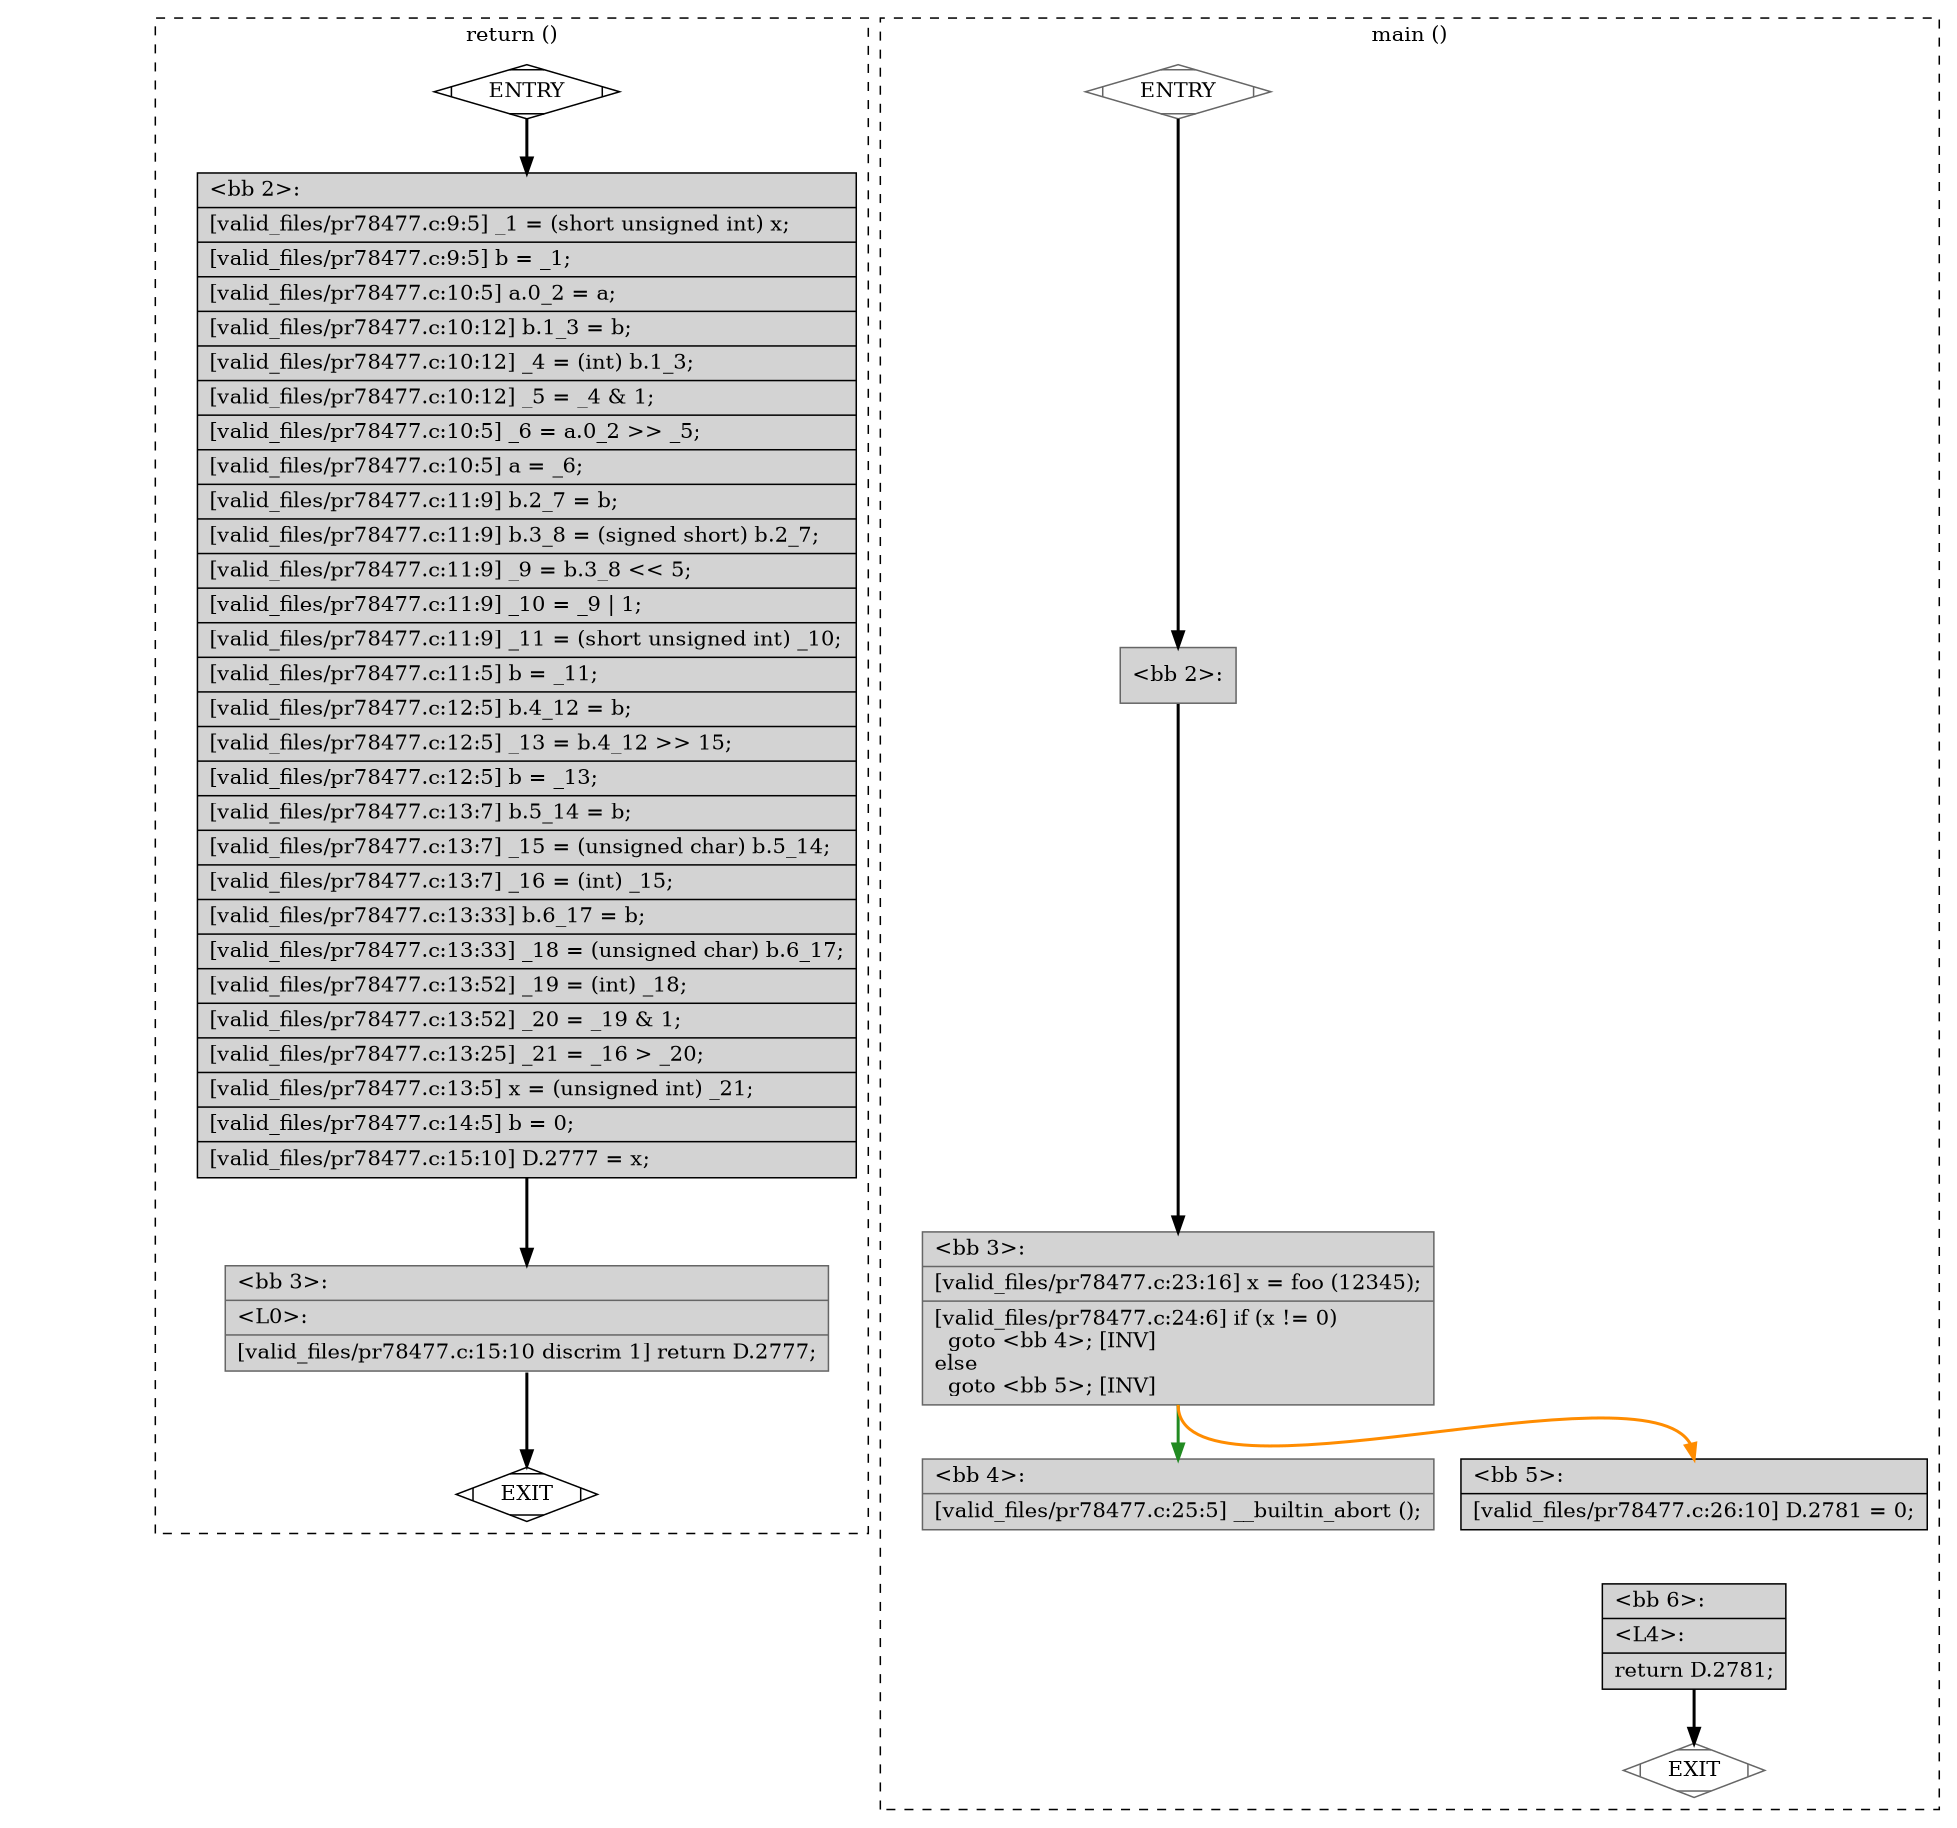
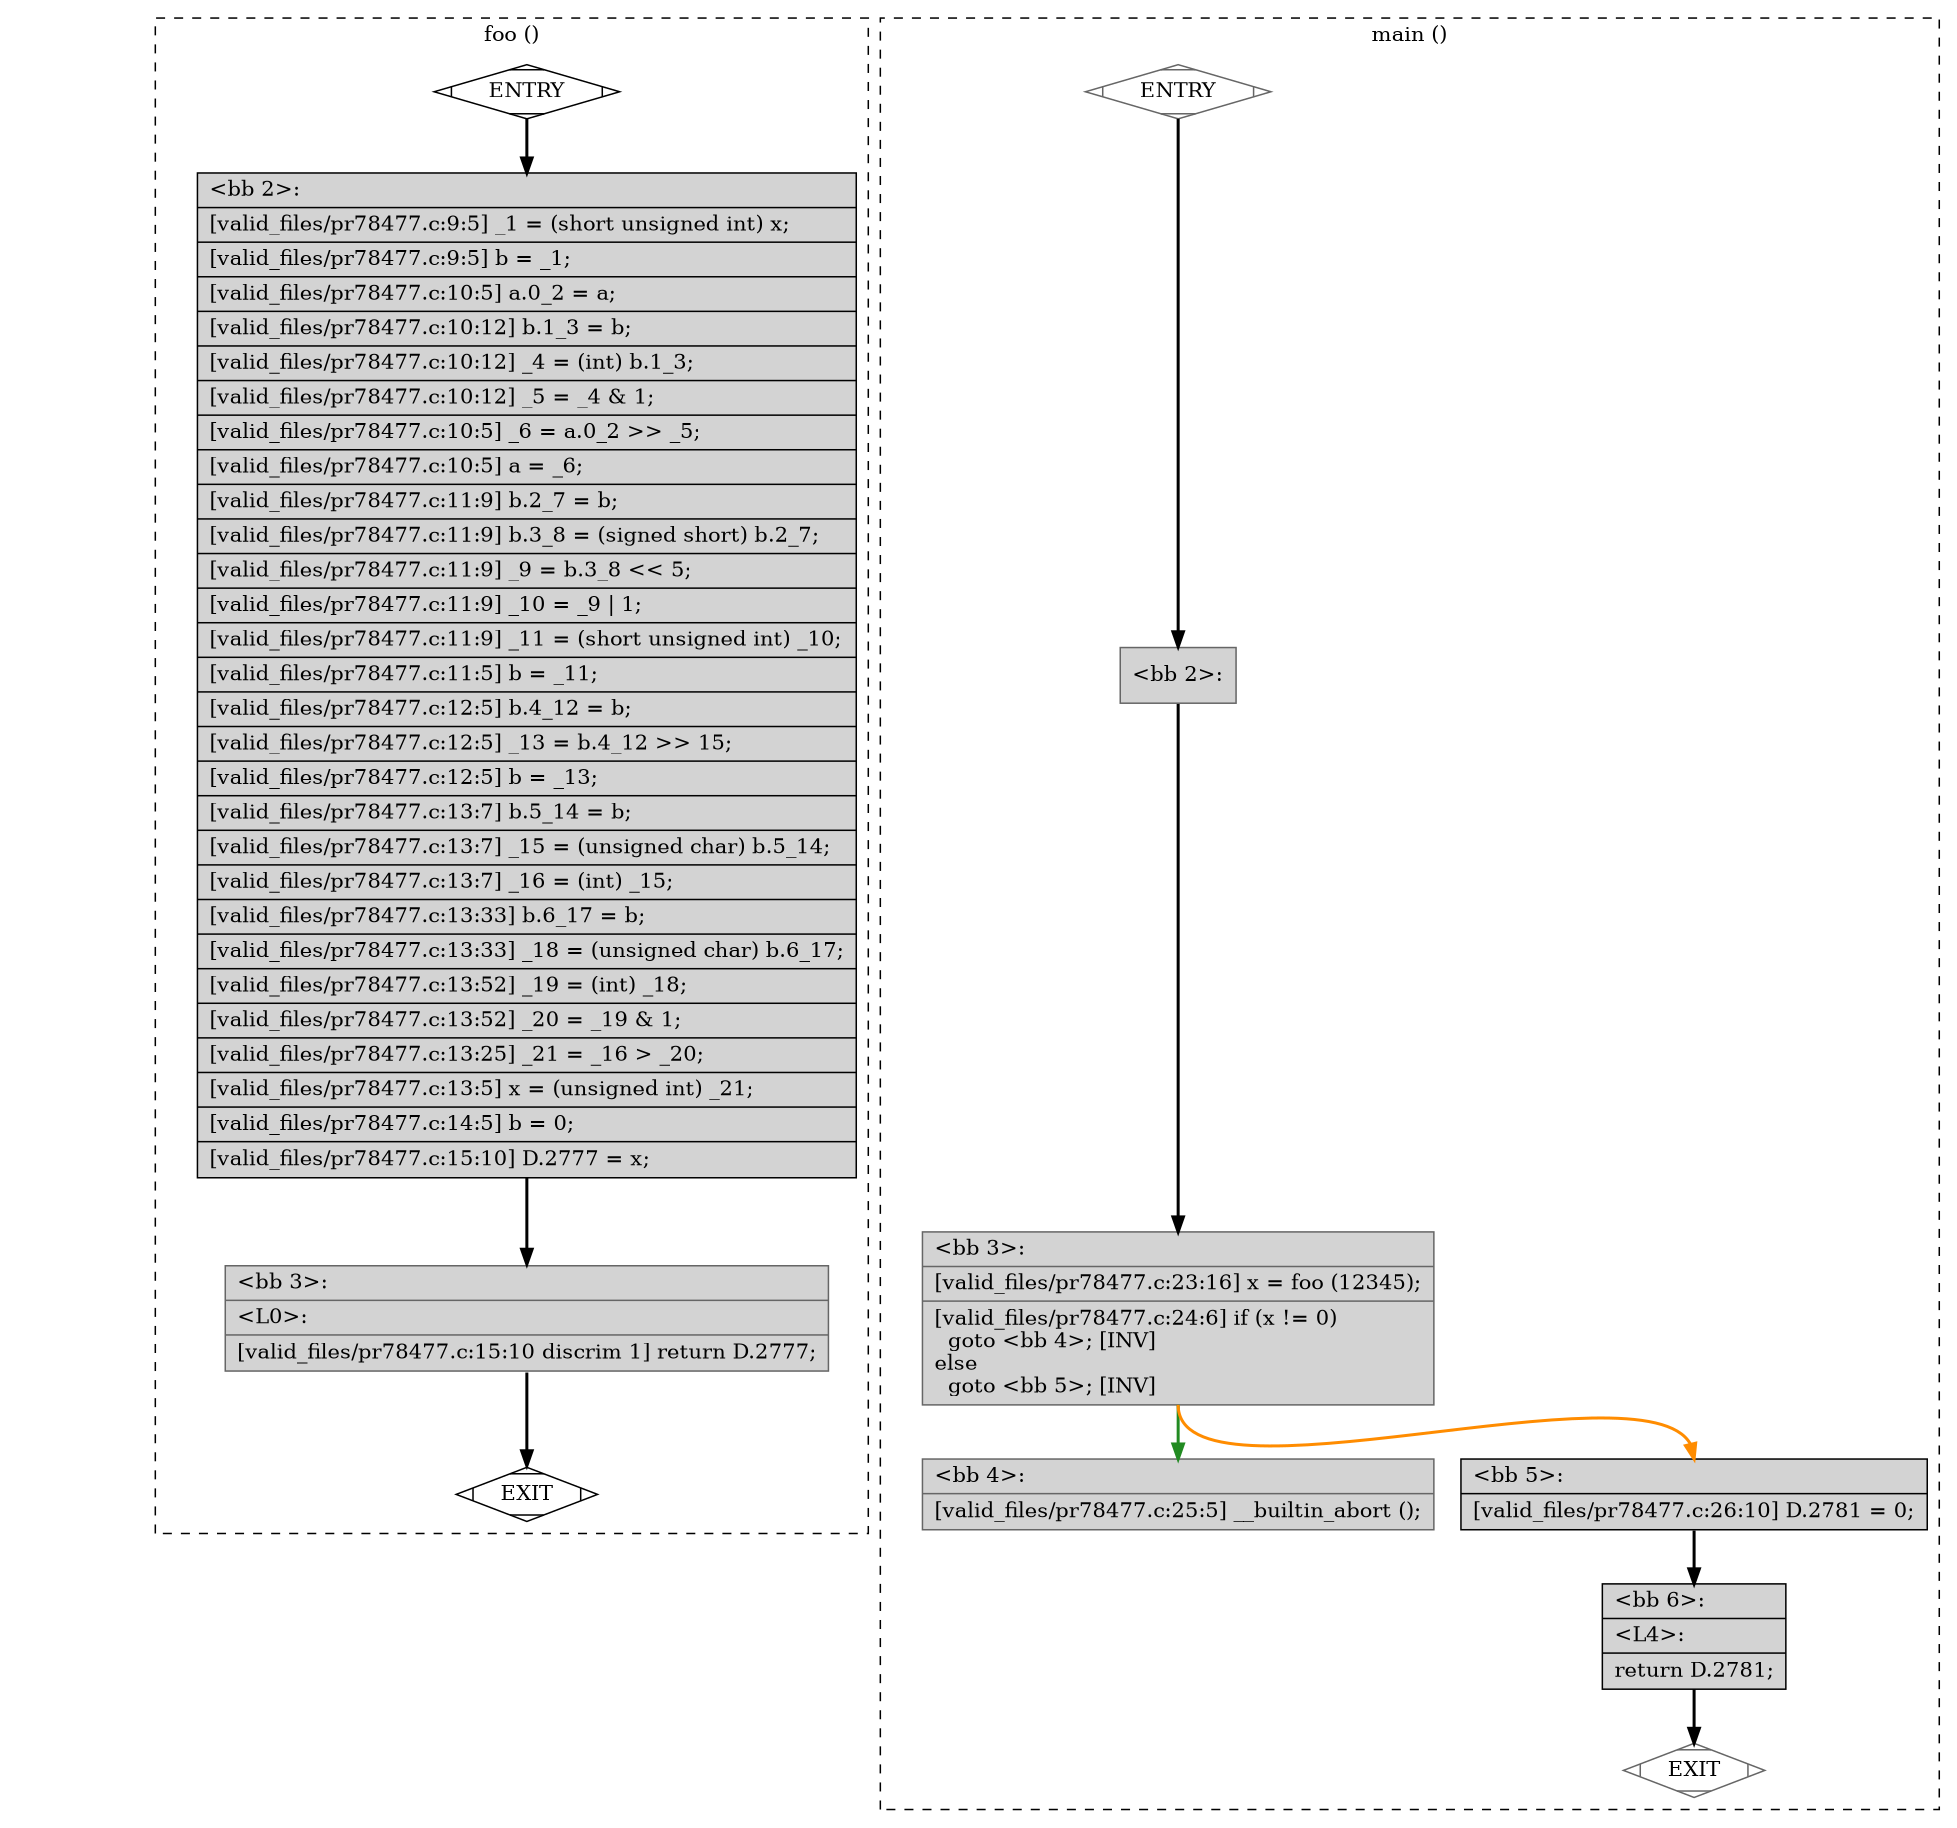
cluster "return ()": label "return ()" -> "foo ()"
edge "<bb 5>:" -> "<bb 6>:": added
